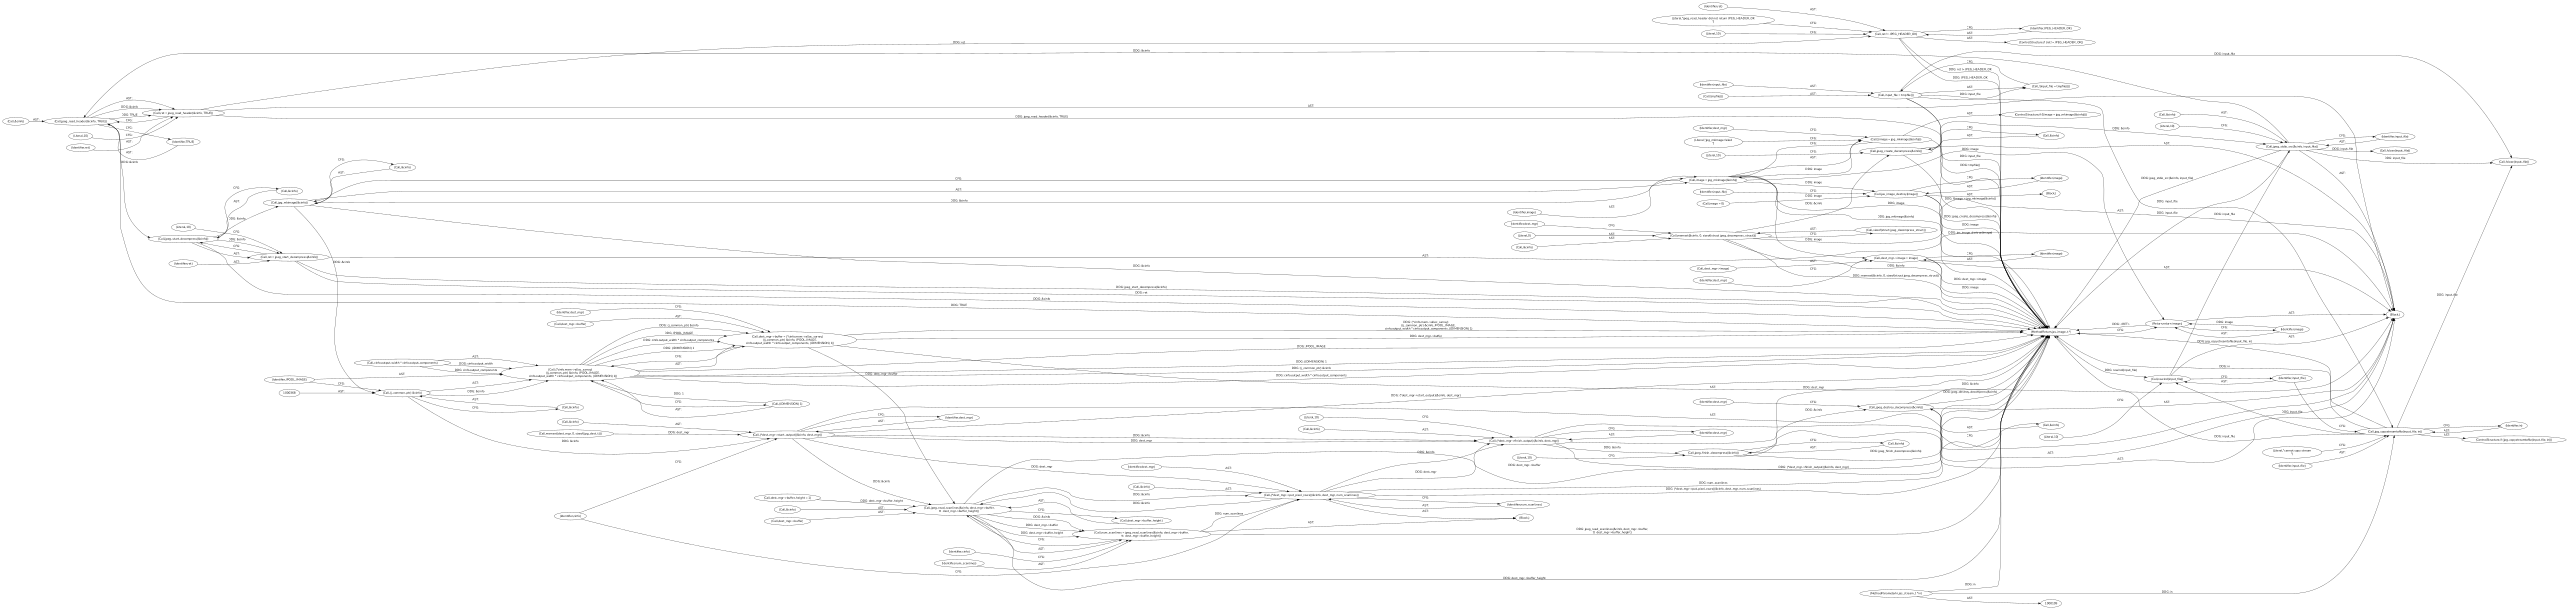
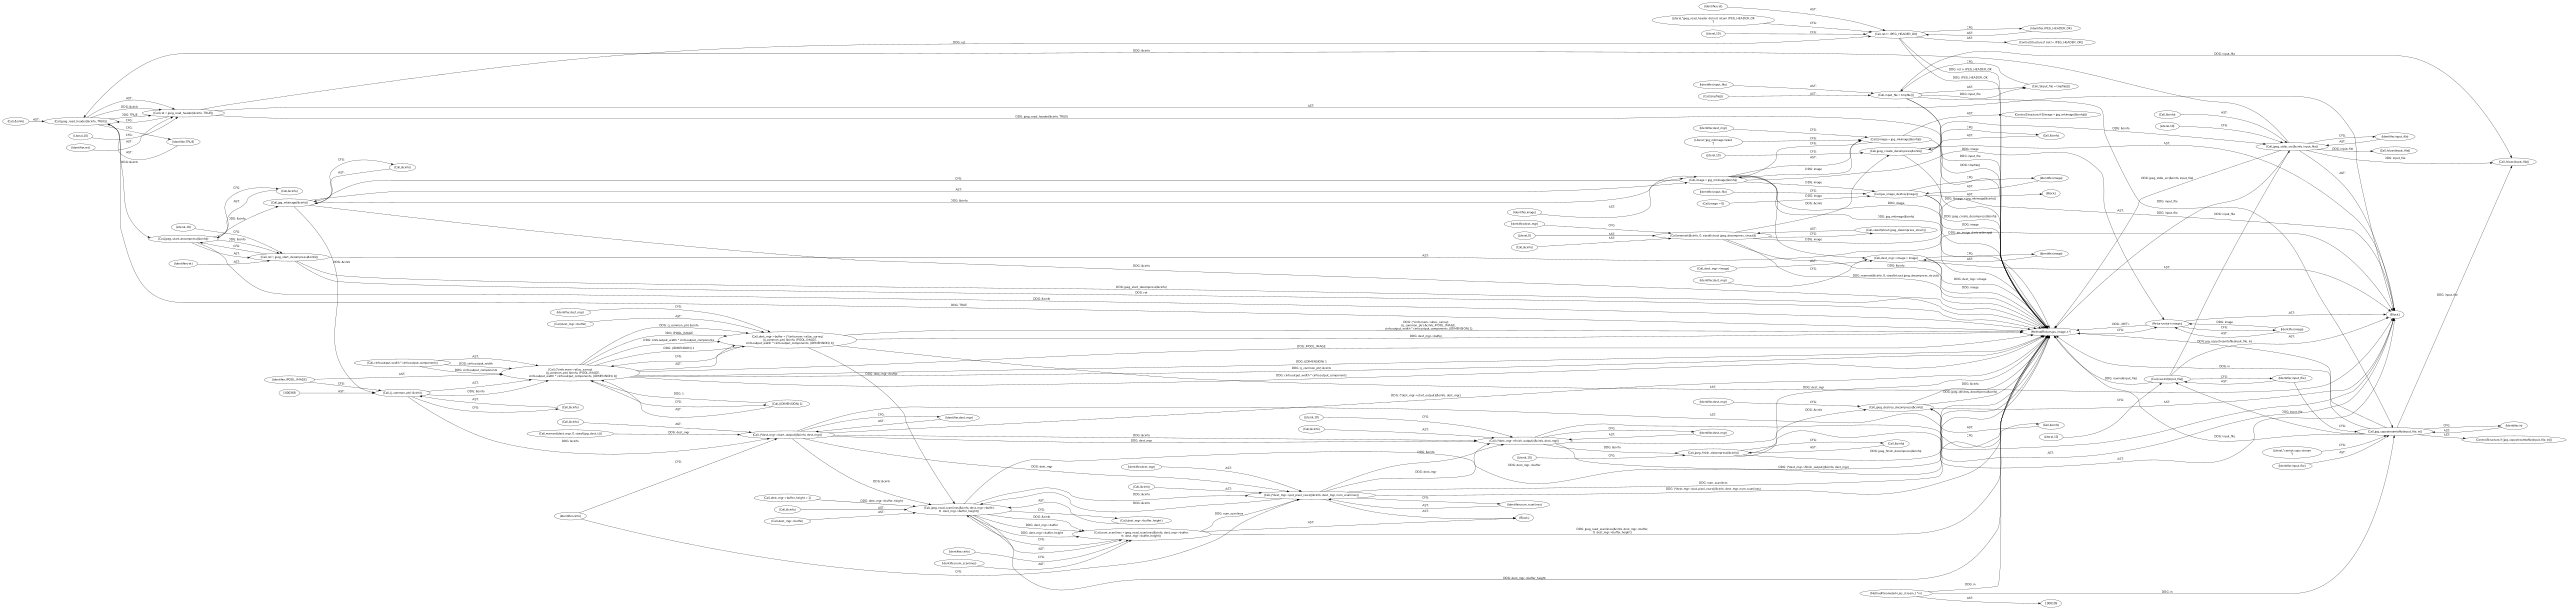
edge "(MethodReturn,jas_image_t *)" -> "(Call,rewind(input_file))": reversed
